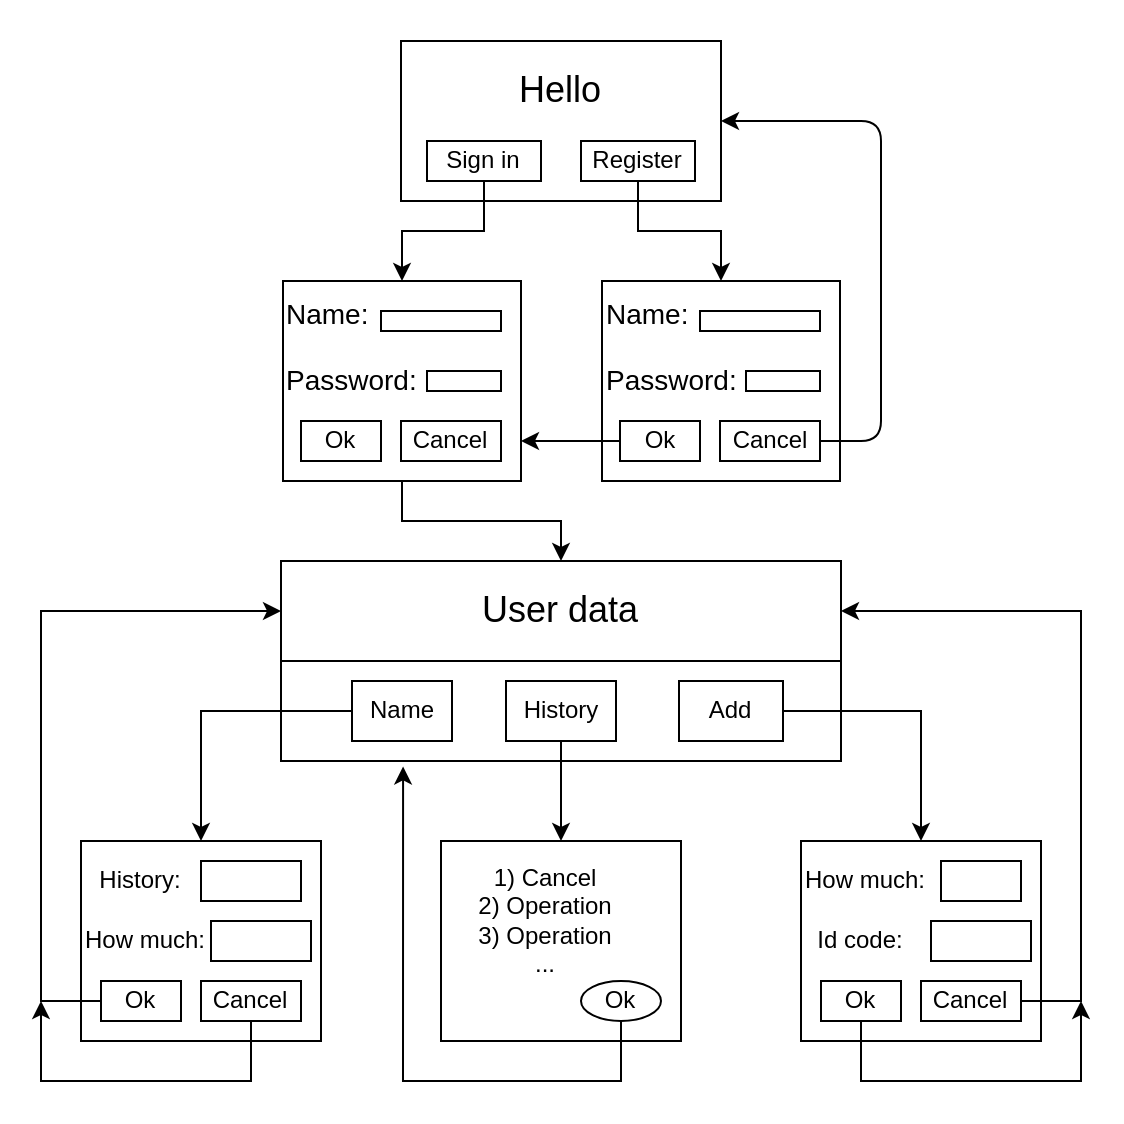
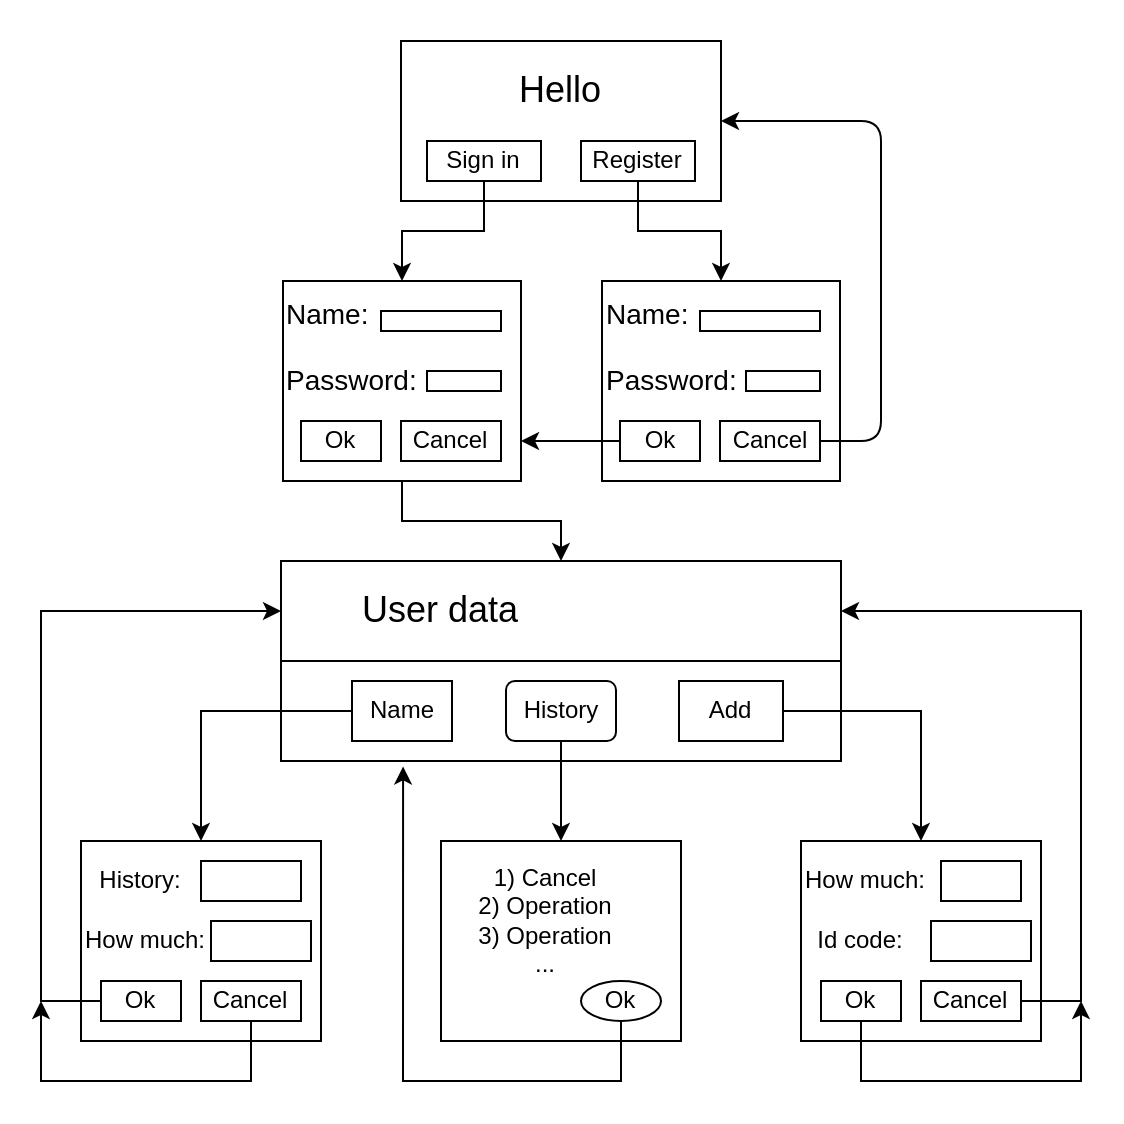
node "User data": moved (561, 611) -> (441, 611)
node "History": shape rectangle -> rounded rectangle
